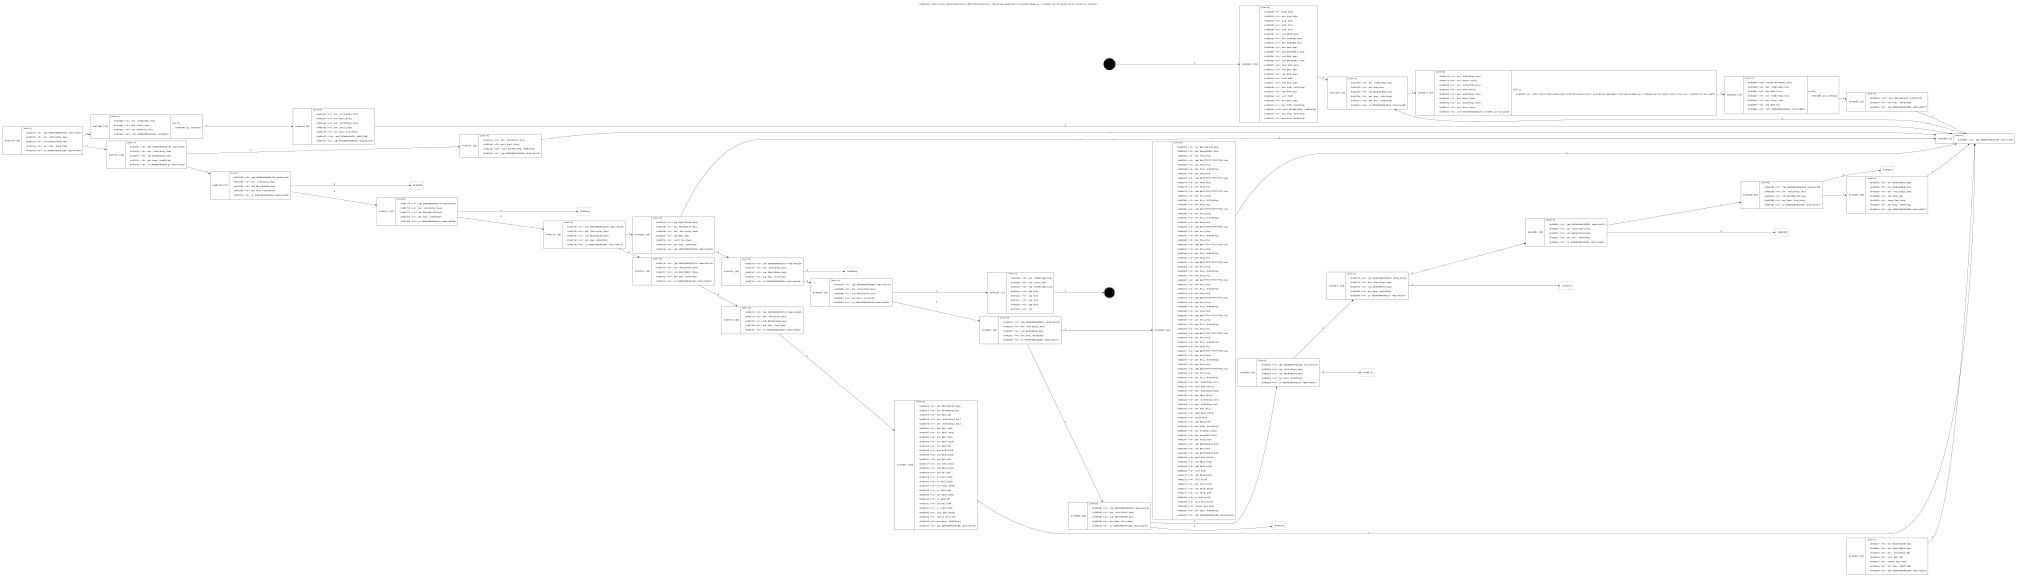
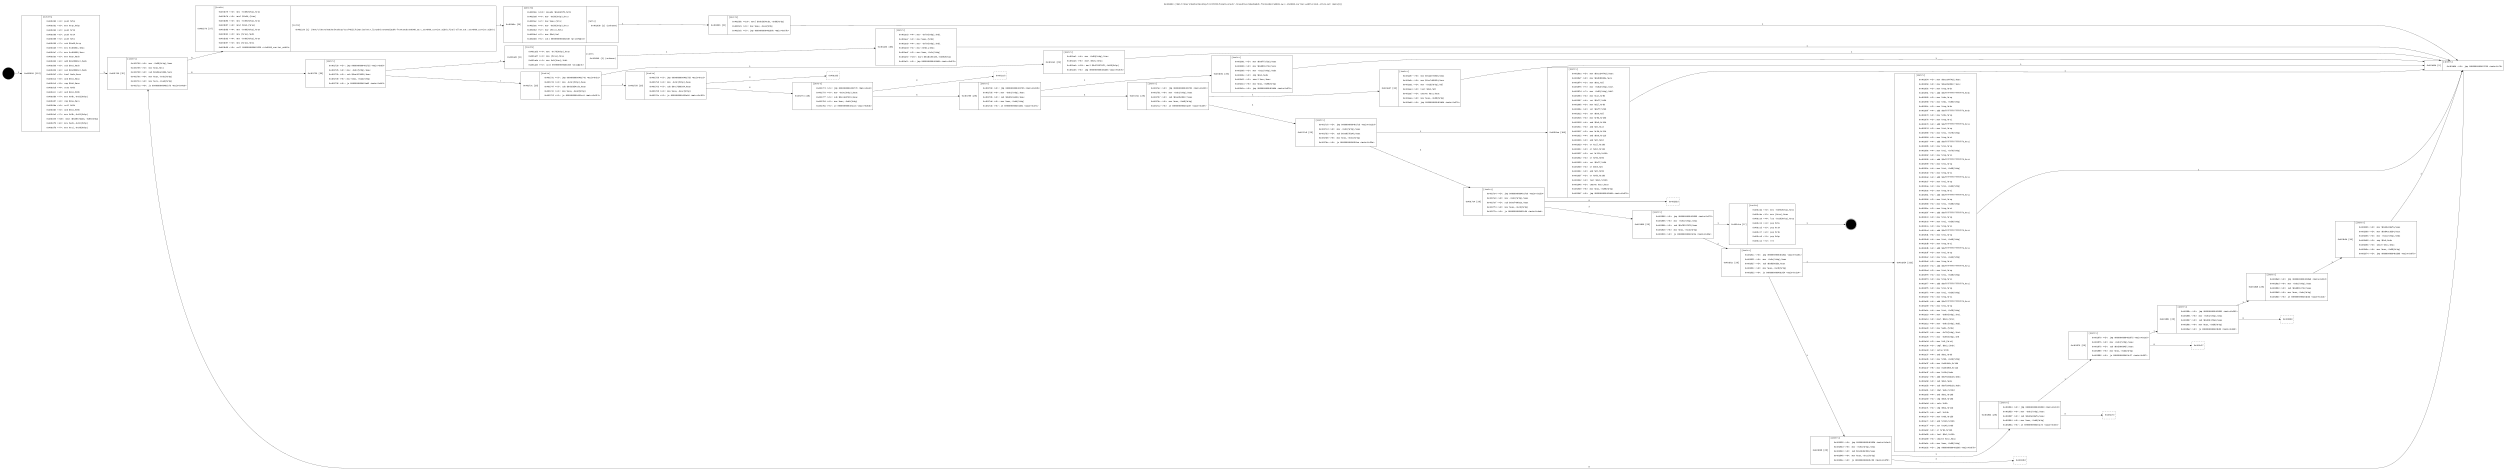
edge "0x401700 [32]" -> "0x401720 [28]": added, label "8"
edge "0x4017ac [28]" -> "0x401a97 [30]": added, label "1"
node "0x4018c4": removed
edge "0x401b01 [30]" -> "0x4017e4 [28]": now "0x4017c8 [28]" -> "0x4017e4 [28]"
